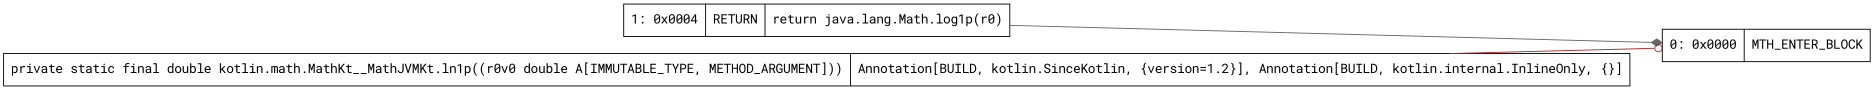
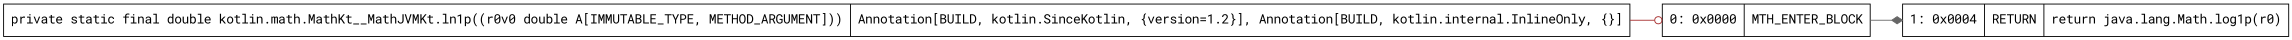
edge "1: 0x0004" -> "0: 0x0000": reversed
